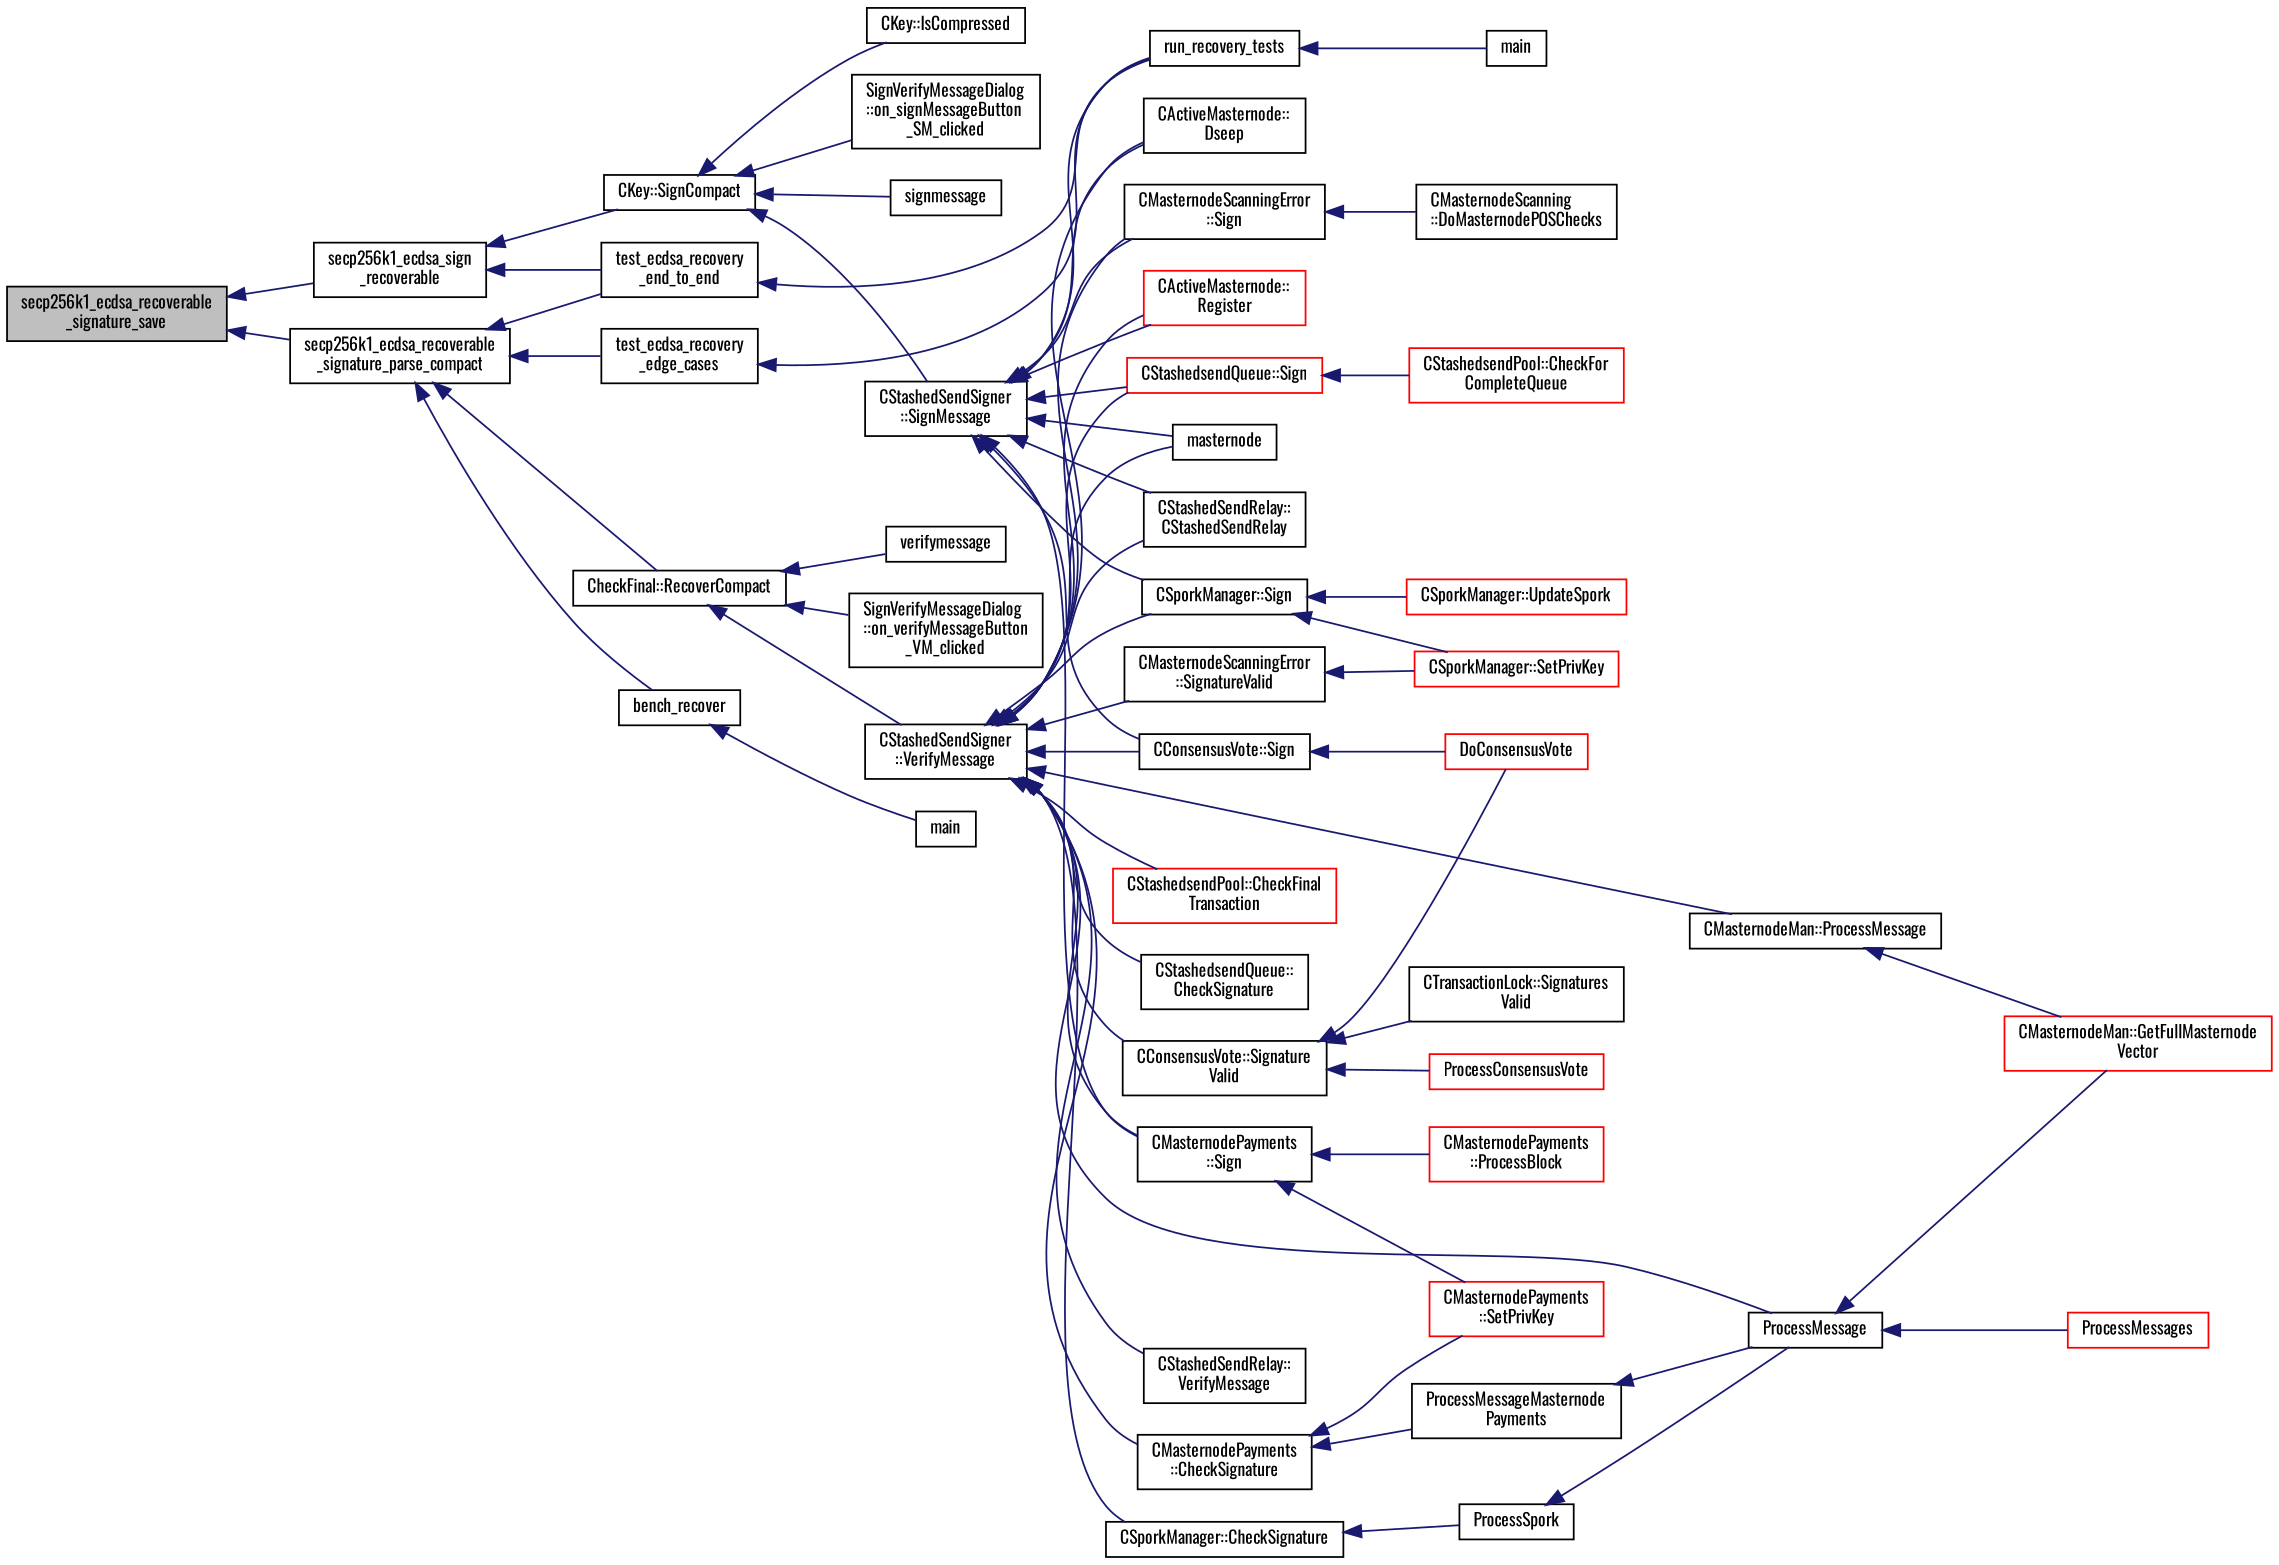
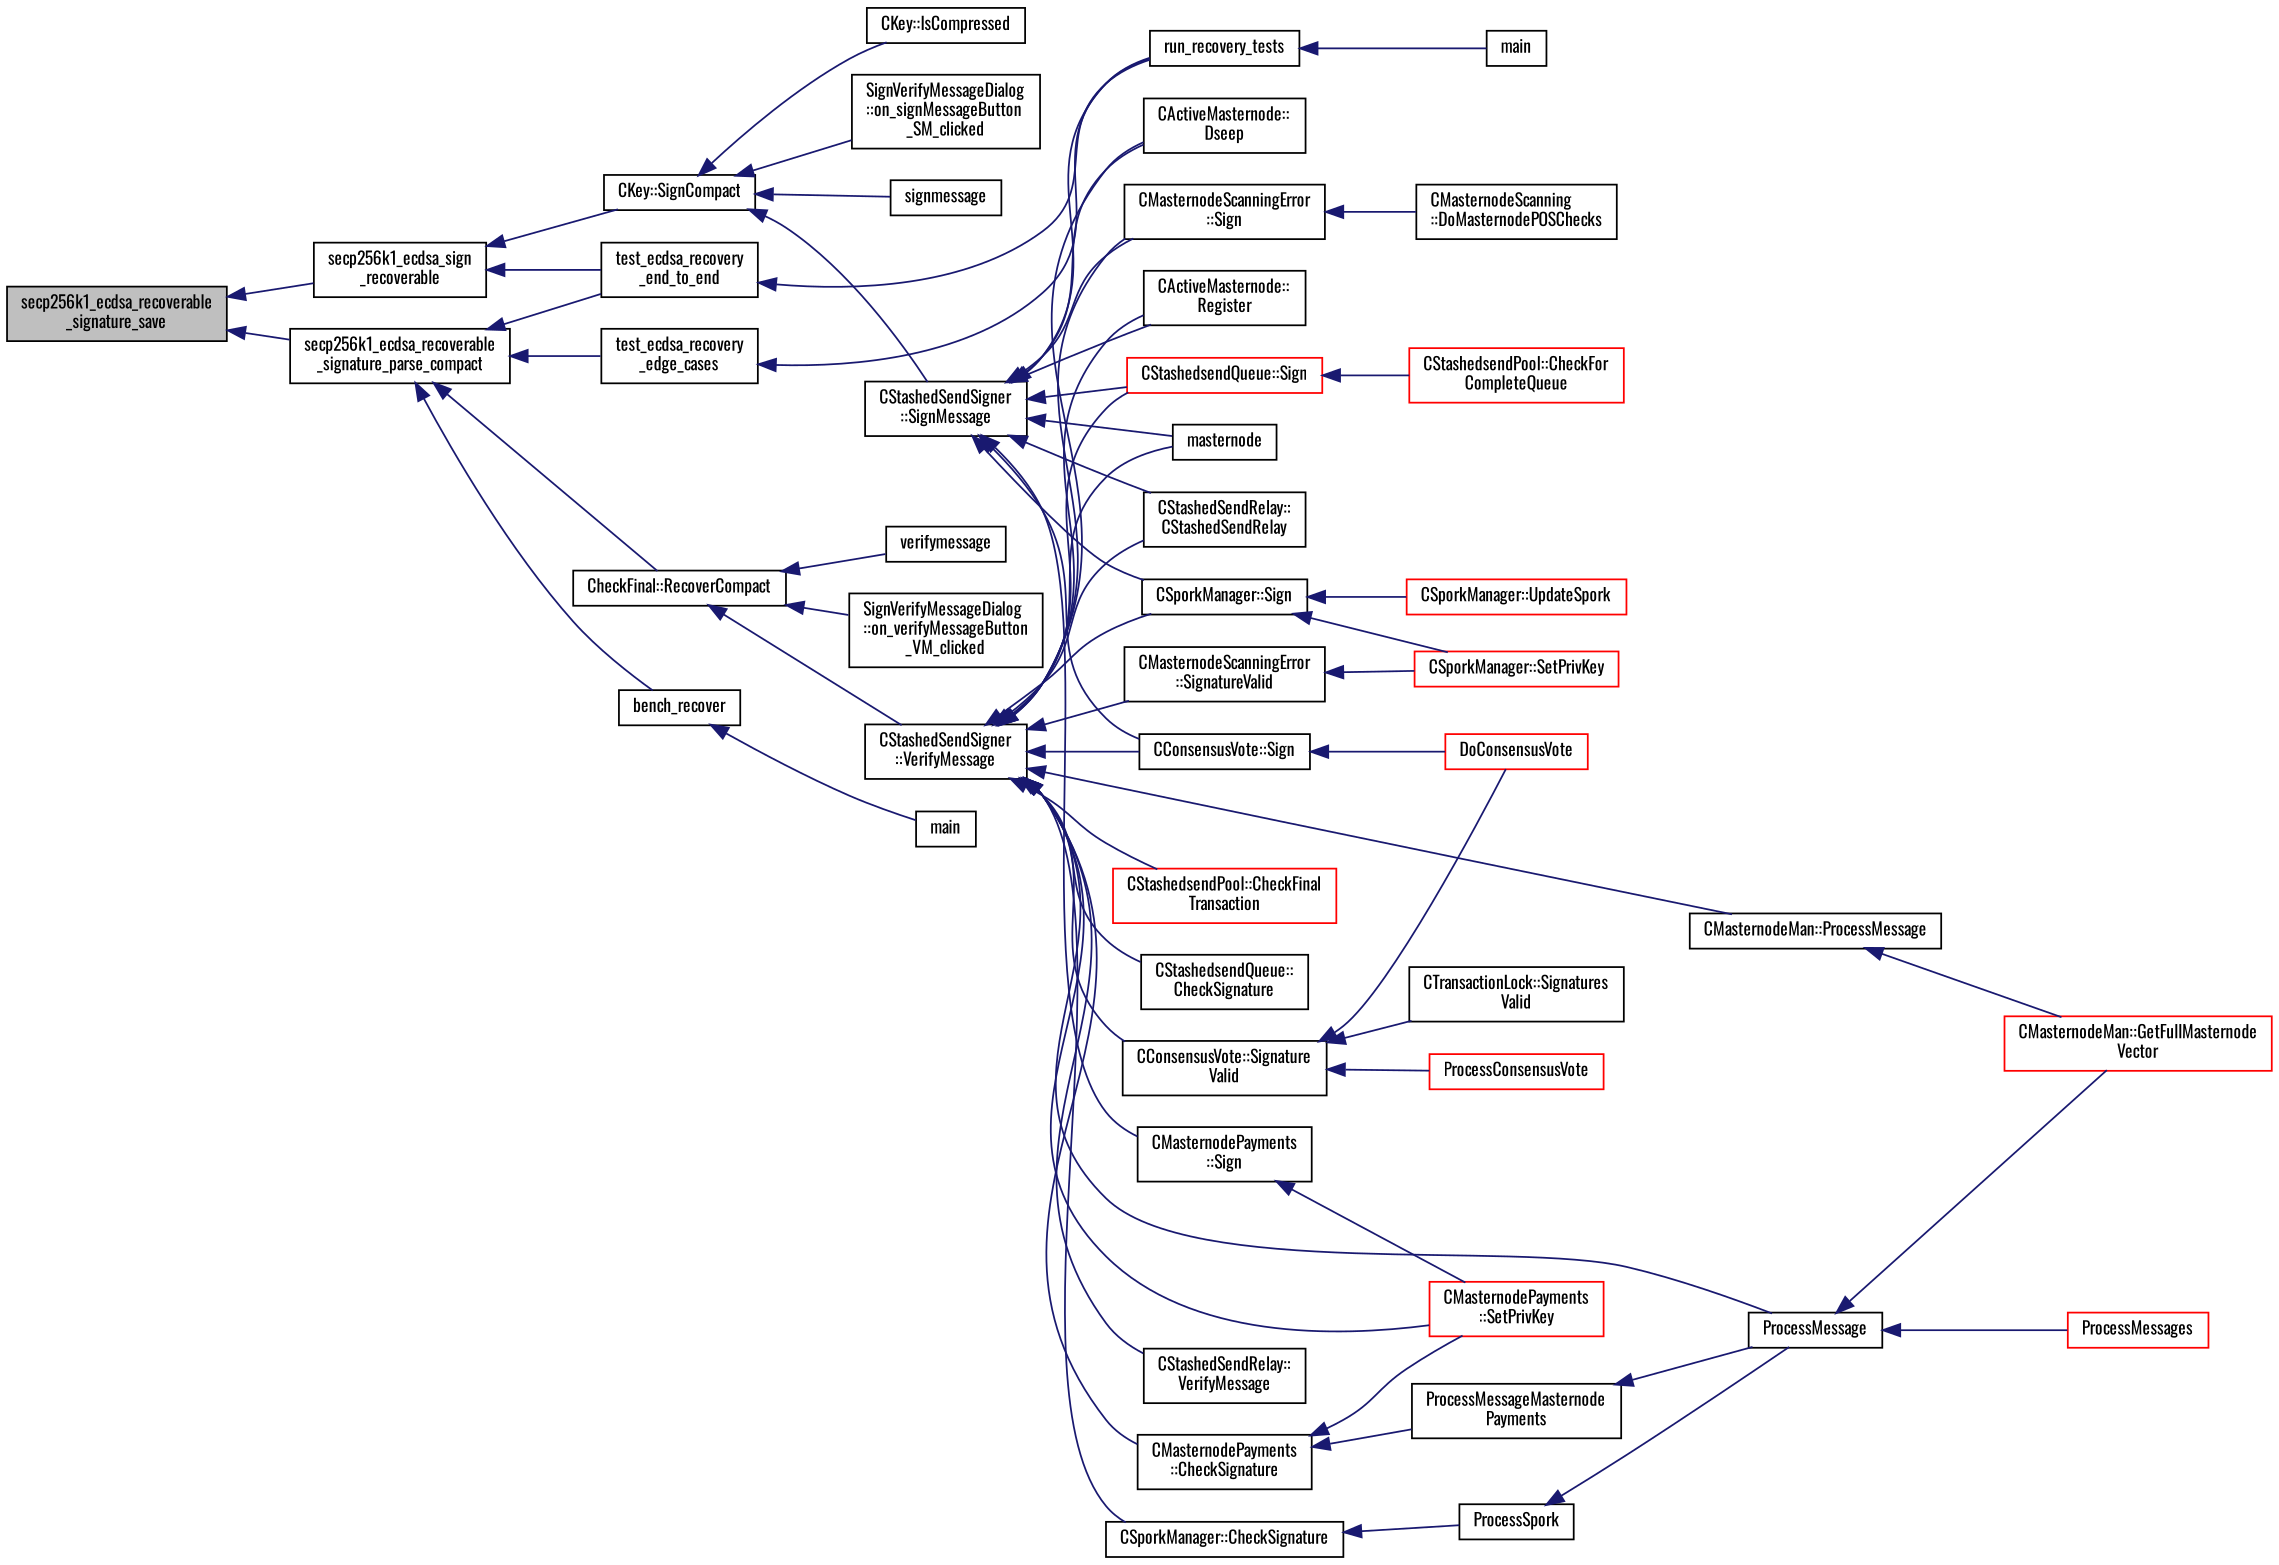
node "CActiveMasternode:: Register": color red -> black
edge "CMasternodePayments ::Sign" -> "CStashedSendSigner ::VerifyMessage": now "CMasternodePayments ::SetPrivKey" -> "CStashedSendSigner ::VerifyMessage"
node "CMasternodePayments ::ProcessBlock": removed
